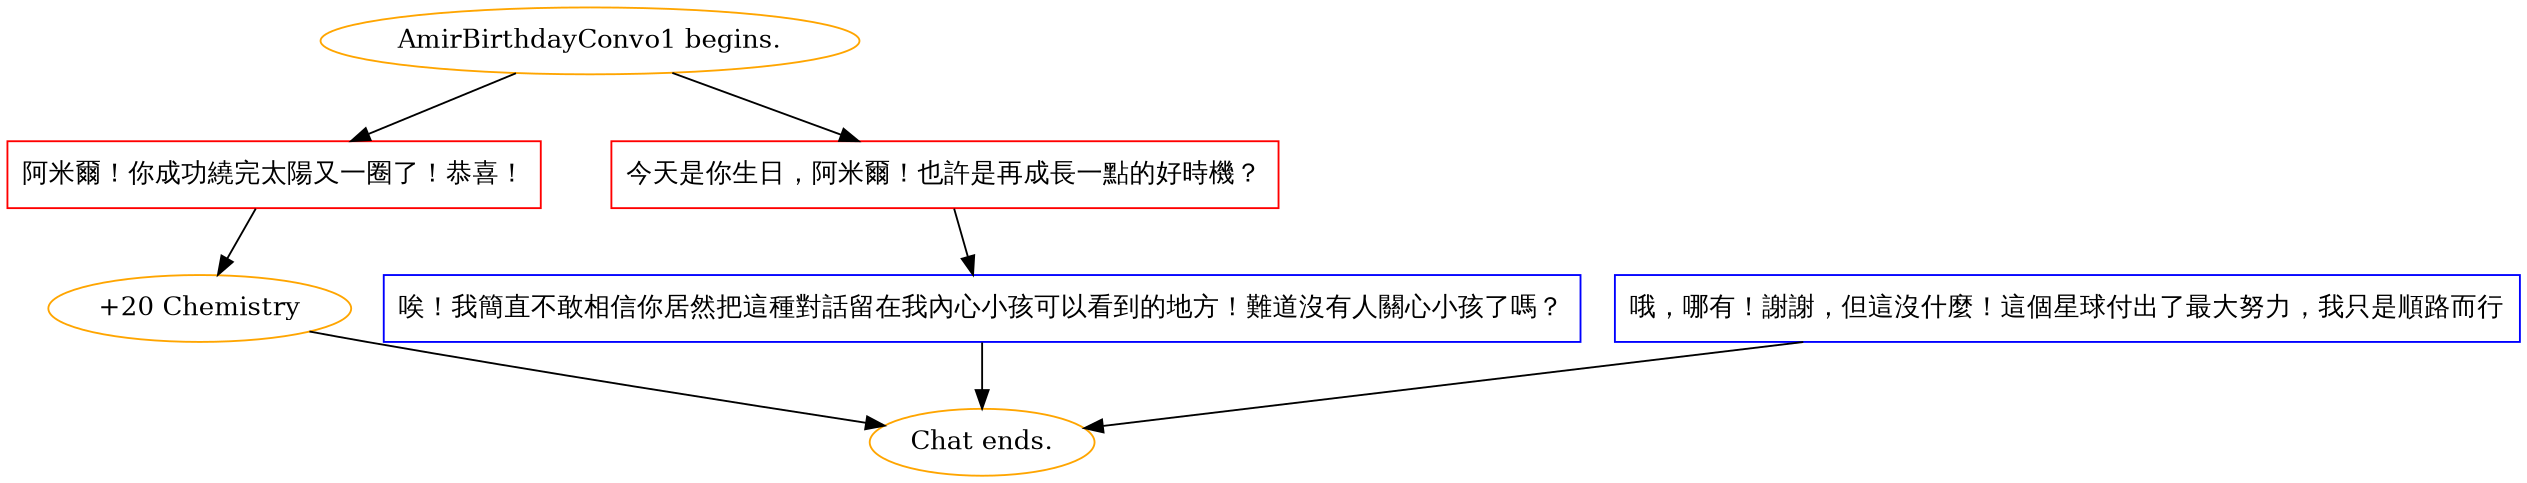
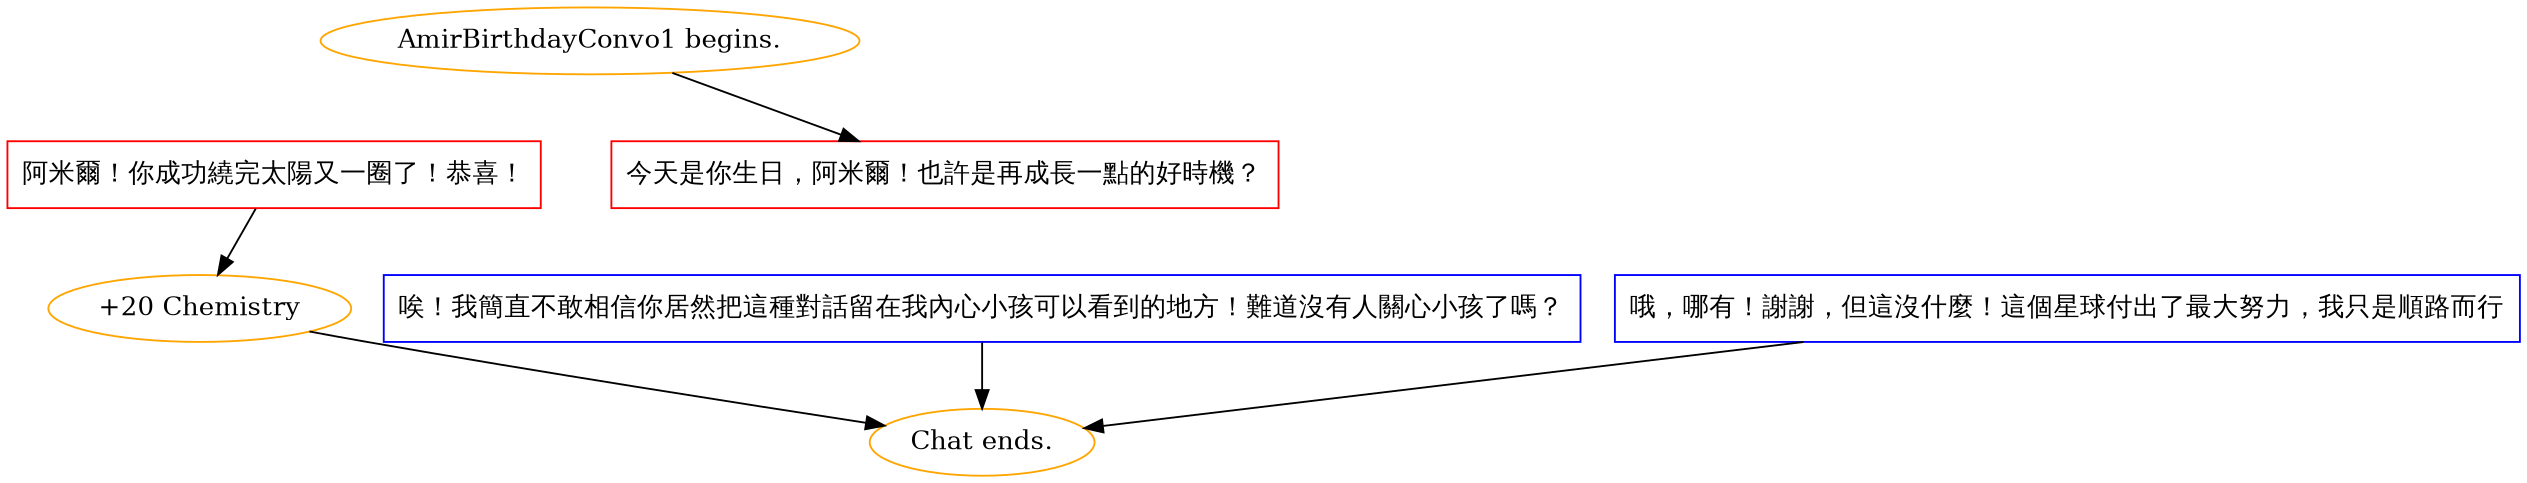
edge "AmirBirthdayConvo1 begins." -> "阿米爾！你成功繞完太陽又一圈了！恭喜！": removed
edge "今天是你生日，阿米爾！也許是再成長一點的好時機？" -> "唉！我簡直不敢相信你居然把這種對話留在我內心小孩可以看到的地方！難道沒有人關心小孩了嗎？": removed
